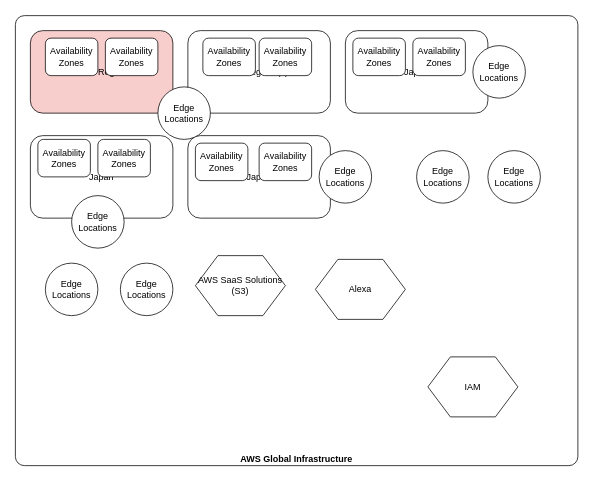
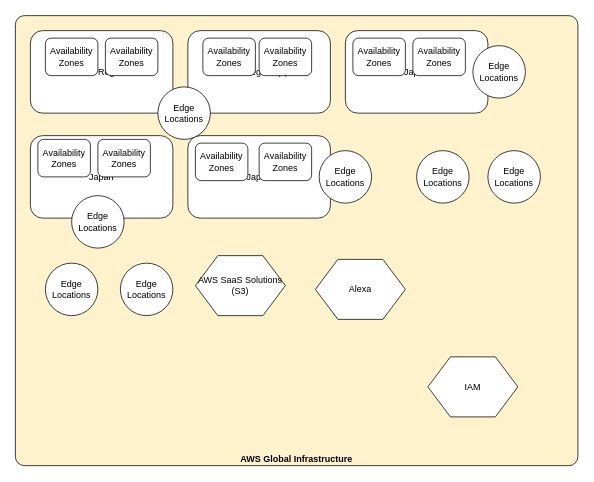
node "India Region": fillcolor #f8cecc -> #ffffff
node "AWS Global Infrastructure": fillcolor #ffffff -> #fff2cc
